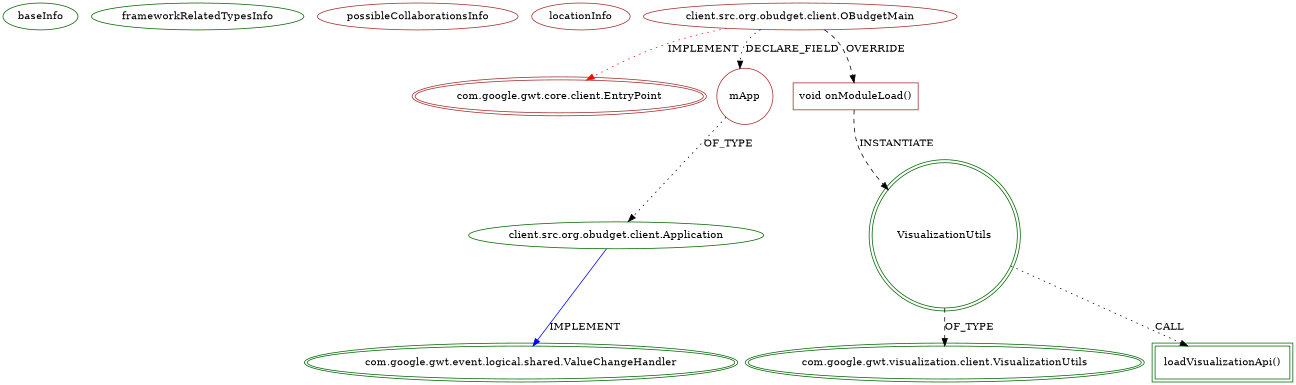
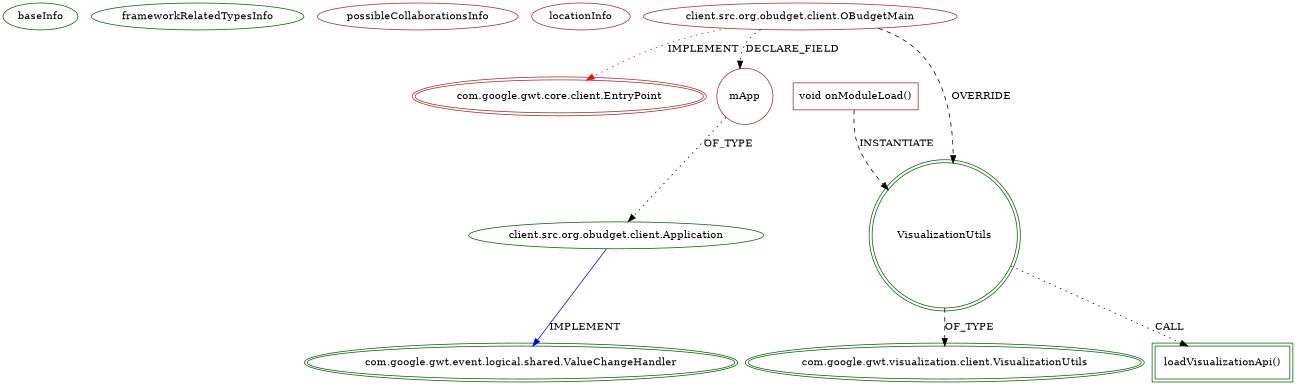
edge "client.src.org.obudget.client.OBudgetMain" -> "void onModuleLoad()": now "client.src.org.obudget.client.OBudgetMain" -> "VisualizationUtils"
